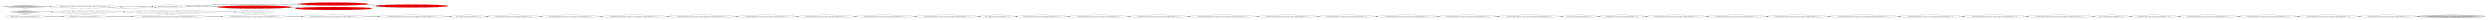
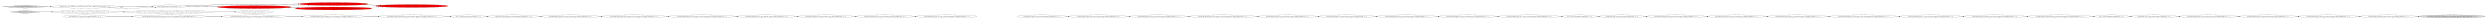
node "BibEntry entry = entries.get(0)@@@6@@@['0', '0', '1']": removed
node "entry = entries.get(2)@@@21@@@['0', '0', '1']": removed
